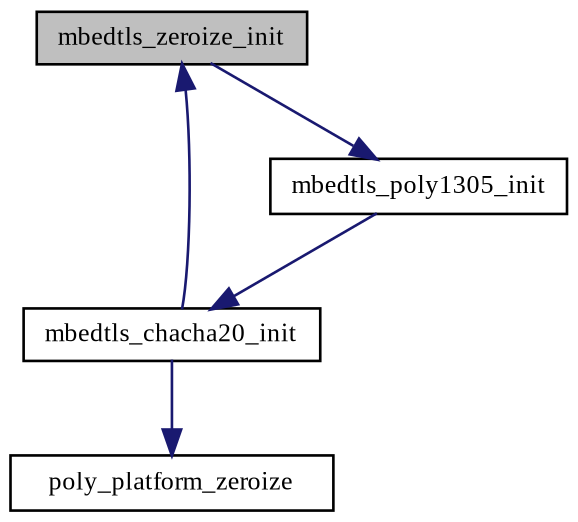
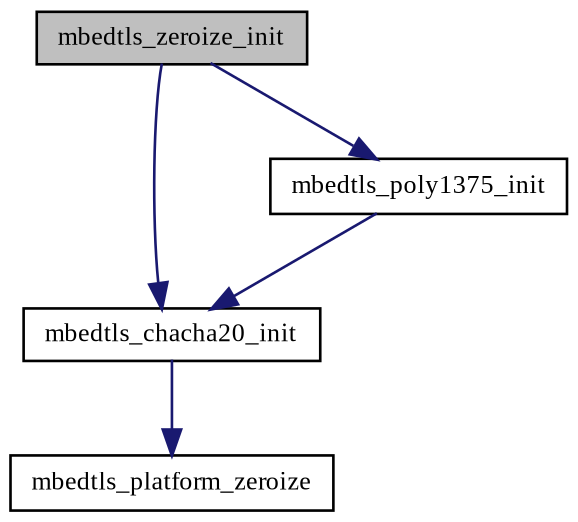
node "mbedtls_poly1305_init": label "mbedtls_poly1305_init" -> "mbedtls_poly1375_init"
edge "mbedtls_chacha20_init" -> "mbedtls_zeroize_init": reversed
node "poly_platform_zeroize": label "poly_platform_zeroize" -> "mbedtls_platform_zeroize"
